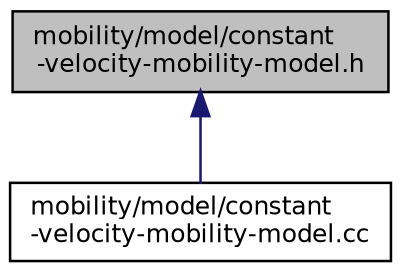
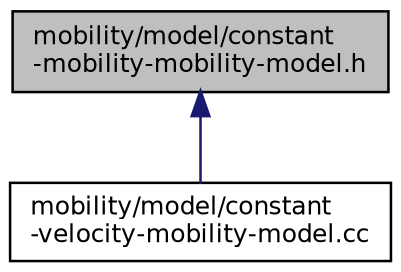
node "mobility/model/constant -velocity-mobility-model.h": label "mobility/model/constant -velocity-mobility-model.h" -> "mobility/model/constant -mobility-mobility-model.h"
